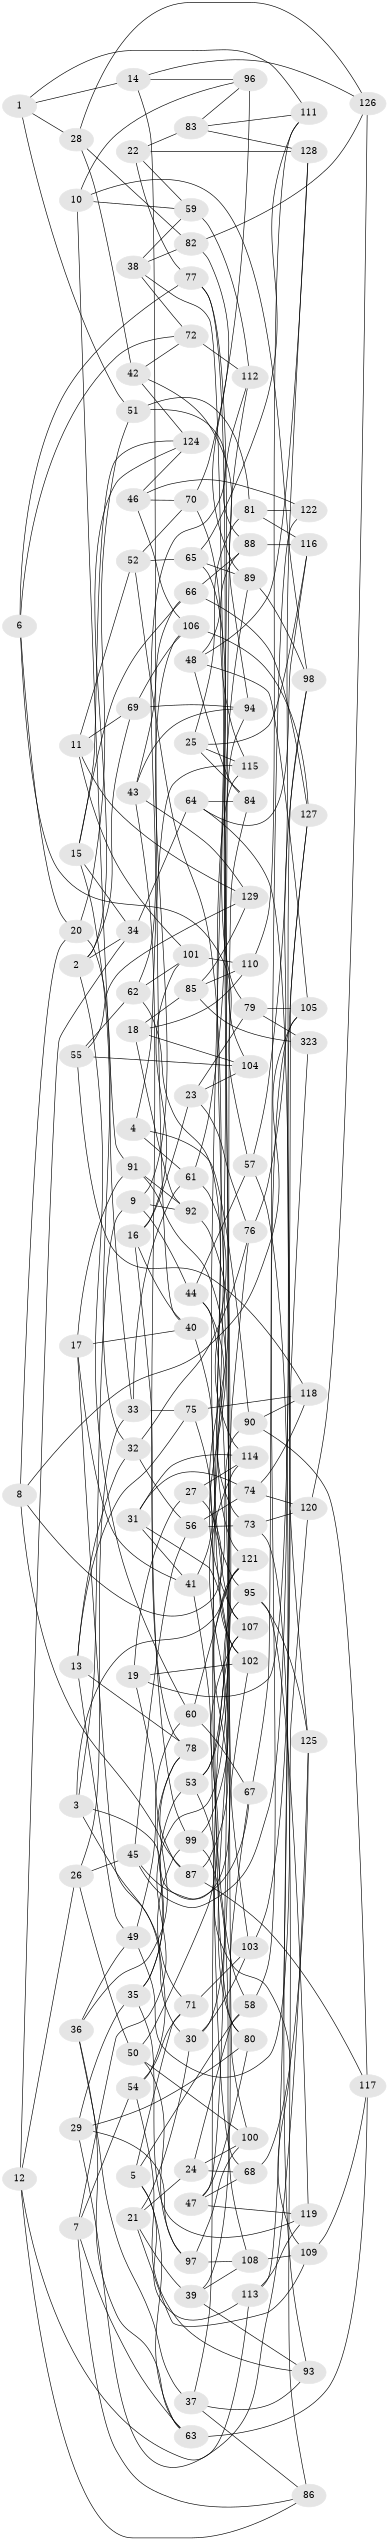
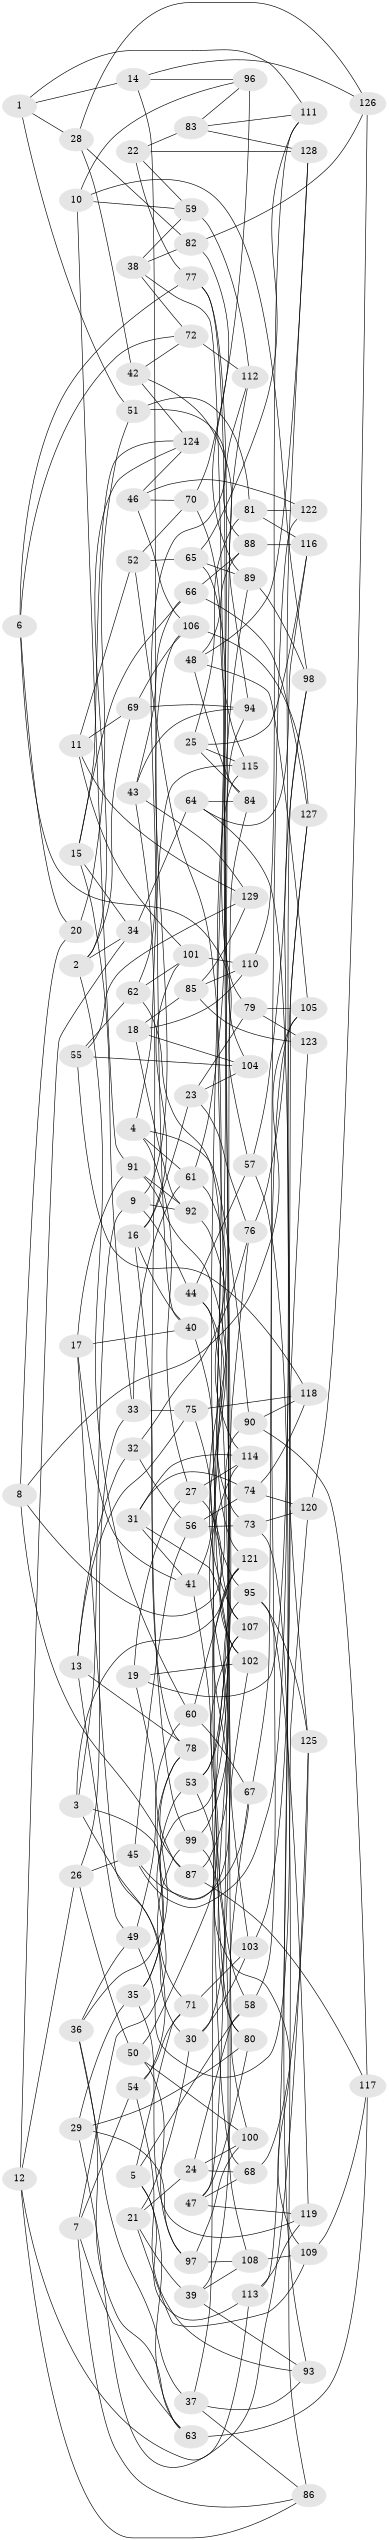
node "323": label "323" -> "123"
edge "20" -- "32": removed
edge "4" -- "27": added
